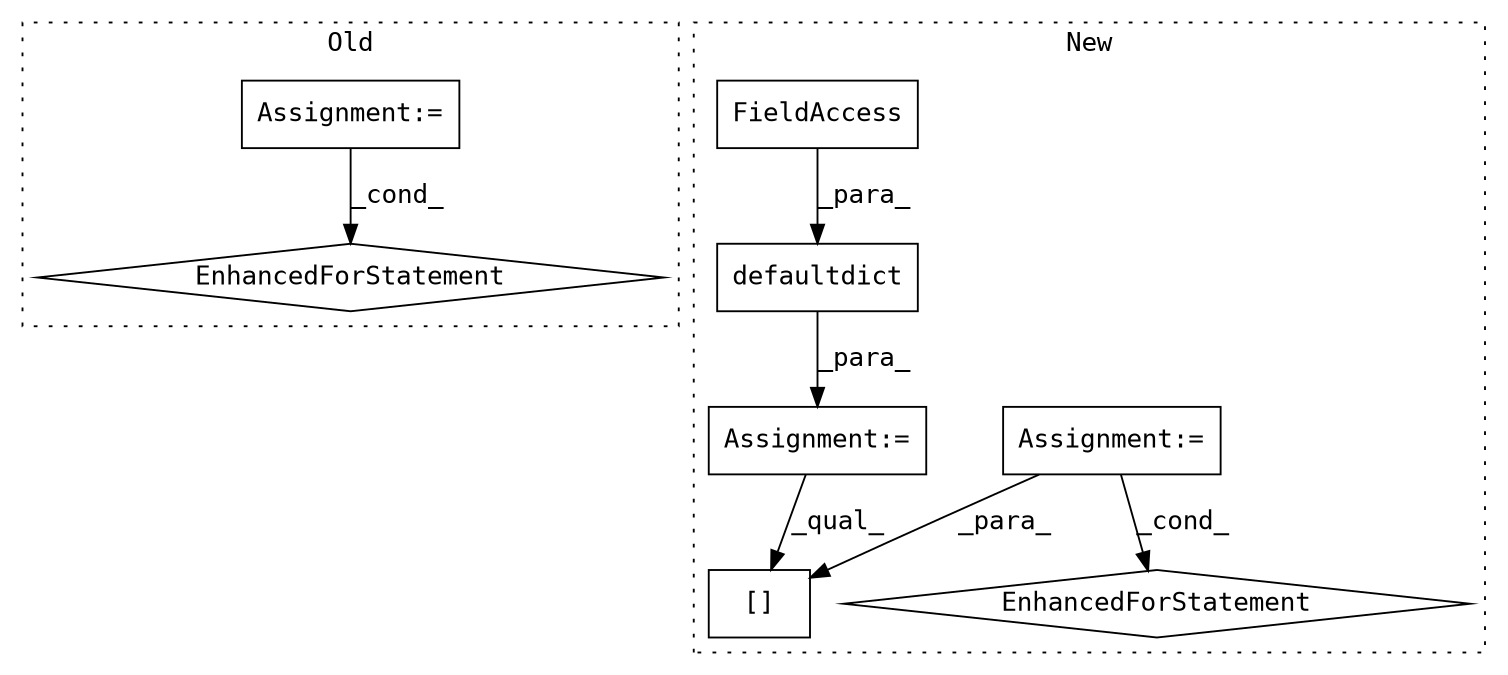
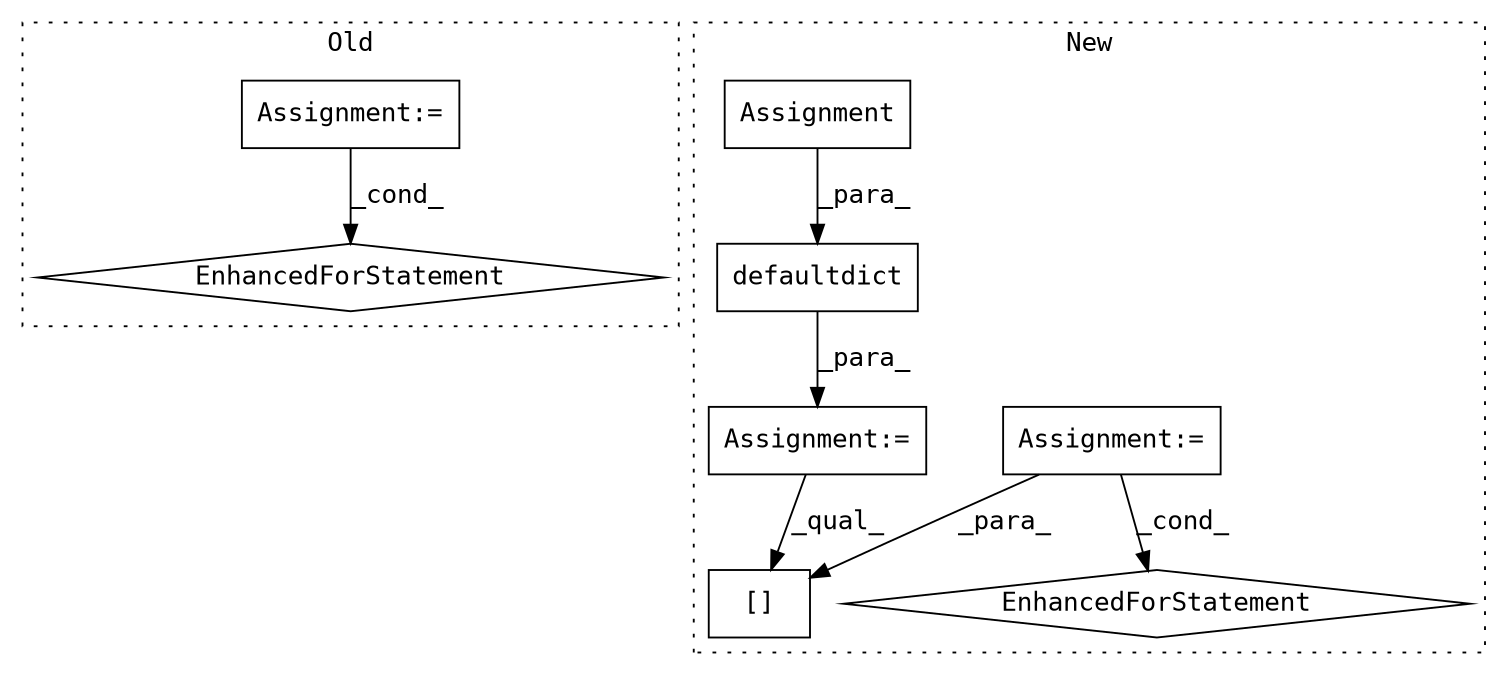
node "FieldAccess": label "FieldAccess" -> "Assignment"
